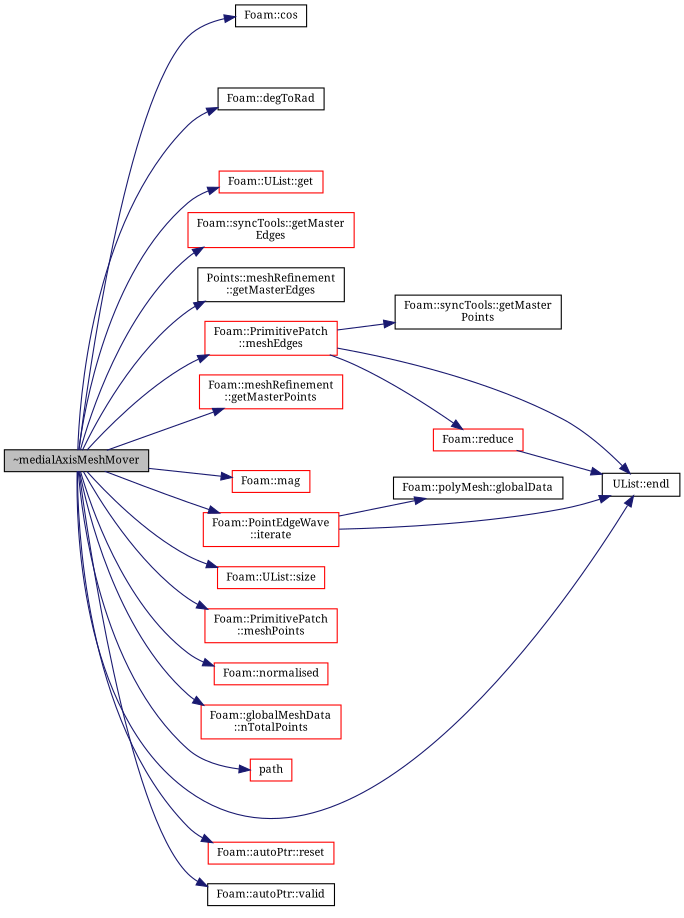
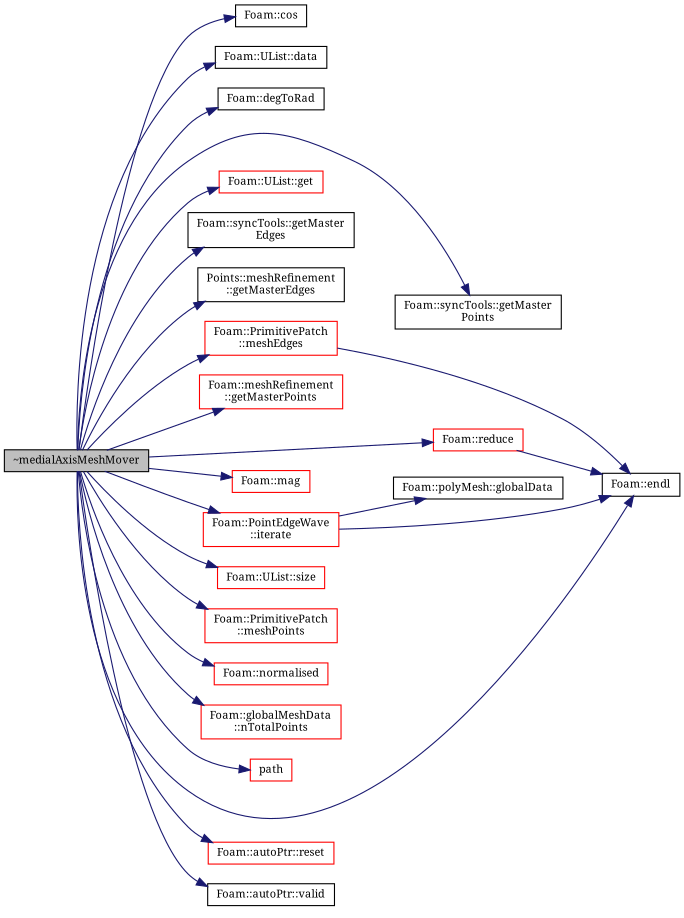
node "Foam::UList::data": added
node "Foam::syncTools::getMaster Edges": color red -> black
edge "Foam::PrimitivePatch ::meshEdges" -> "Foam::syncTools::getMaster Points": now "~medialAxisMeshMover" -> "Foam::syncTools::getMaster Points"
edge "Foam::PrimitivePatch ::meshEdges" -> "Foam::reduce": now "~medialAxisMeshMover" -> "Foam::reduce"
node "UList::endl": label "UList::endl" -> "Foam::endl"
